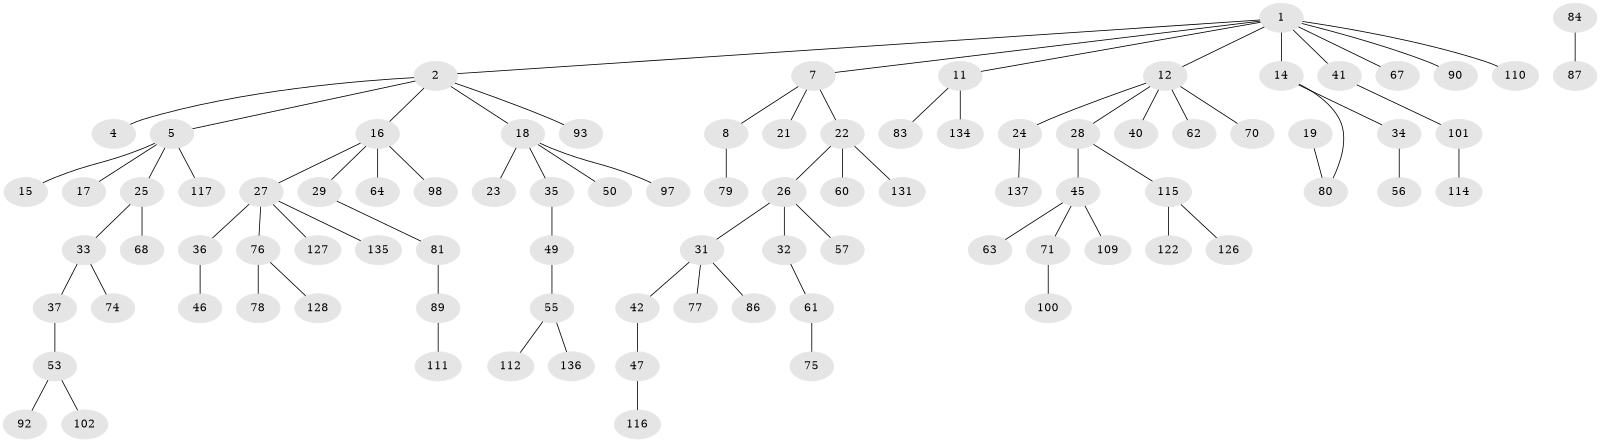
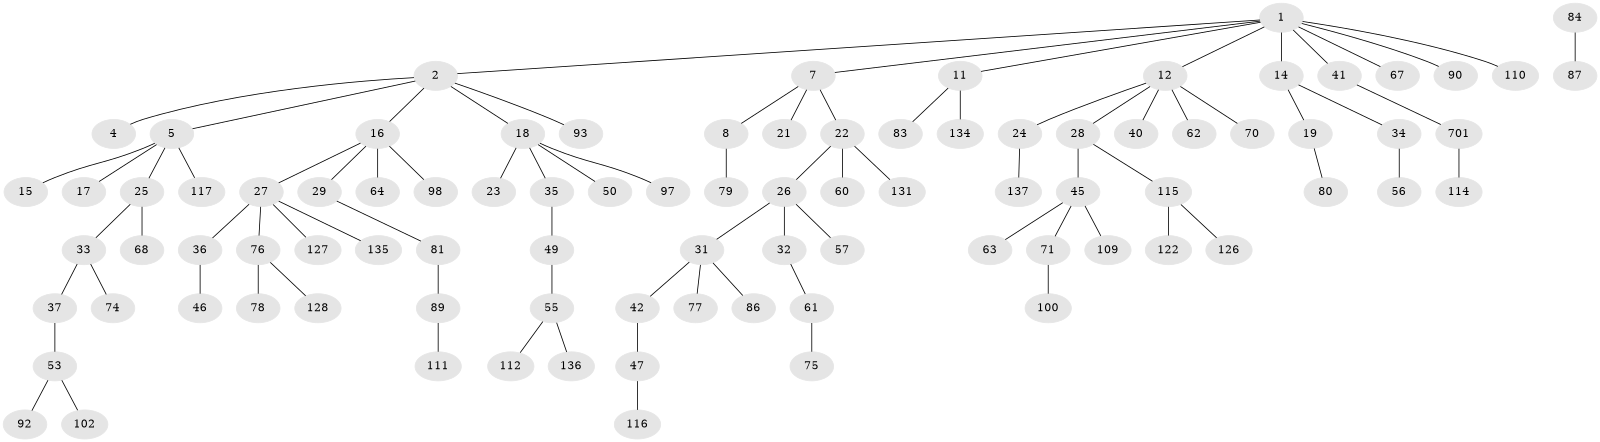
edge "14" -- "80": now "14" -- "19"
node "101": label "101" -> "701"
